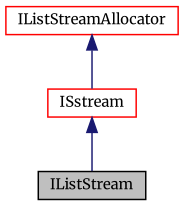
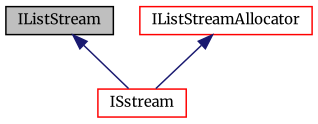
edge "IListStream" -> "ISstream": reversed
